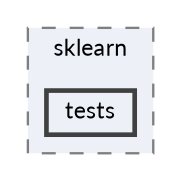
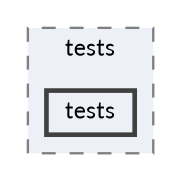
cluster "sklearn": label "sklearn" -> "tests"
